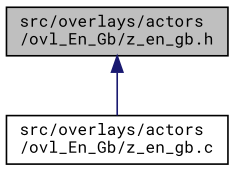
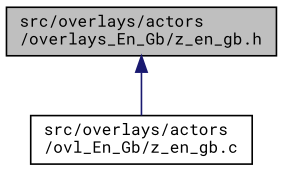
node "src/overlays/actors /ovl_En_Gb/z_en_gb.h": label "src/overlays/actors /ovl_En_Gb/z_en_gb.h" -> "src/overlays/actors /overlays_En_Gb/z_en_gb.h"
